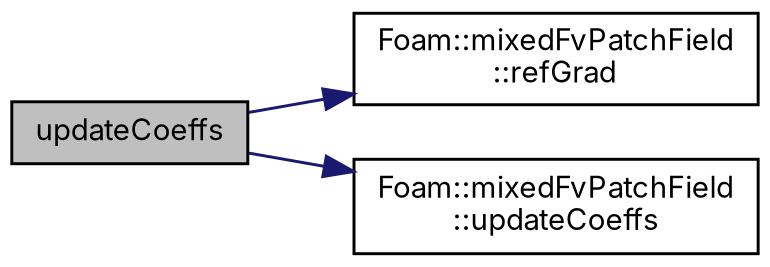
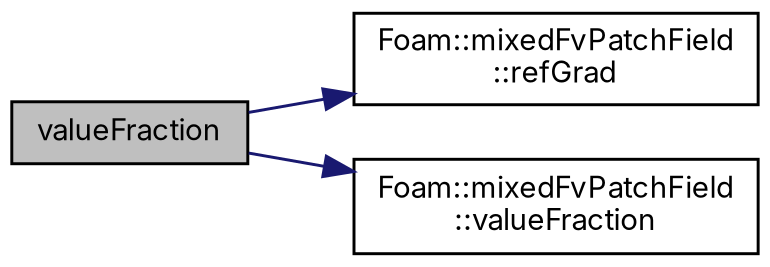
node "updateCoeffs": label "updateCoeffs" -> "valueFraction"
node "Foam::mixedFvPatchField ::updateCoeffs": label "Foam::mixedFvPatchField ::updateCoeffs" -> "Foam::mixedFvPatchField ::valueFraction"
